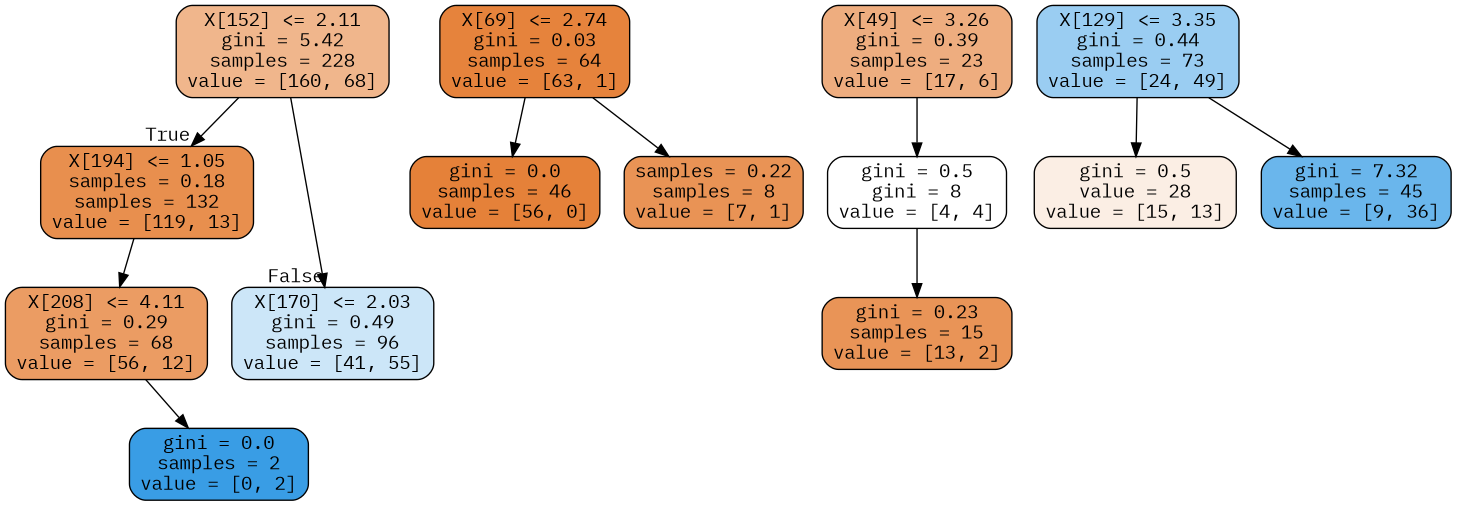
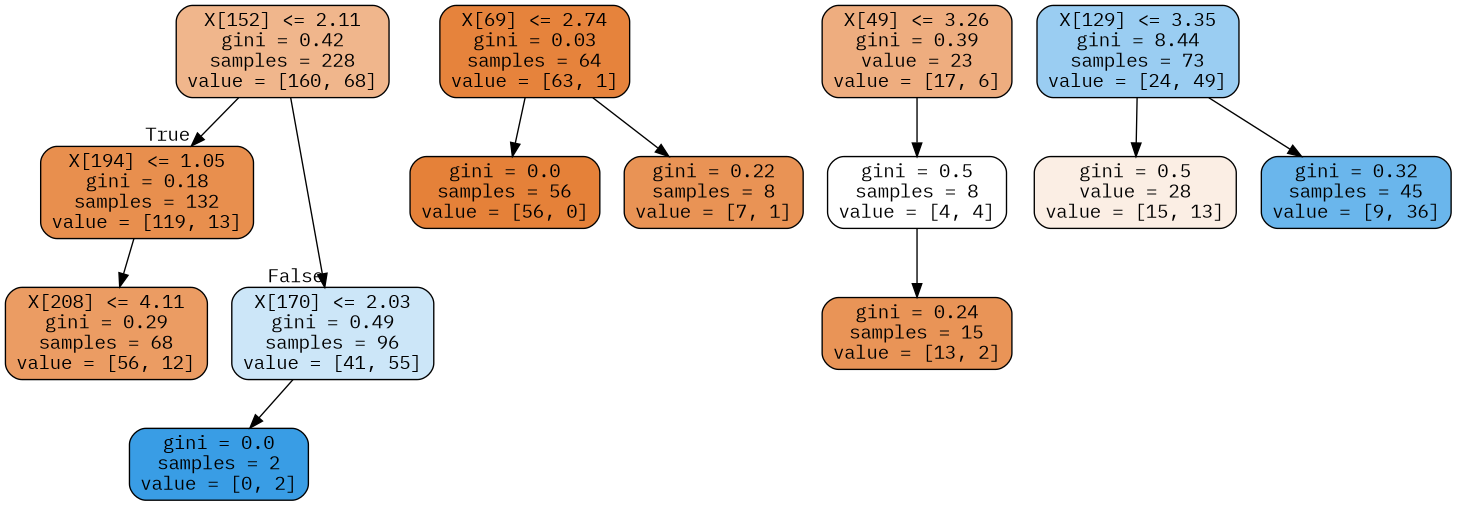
node "X[152] <= 2.11 gini = 5.42 samples = 228 value = [160, 68]": label "X[152] <= 2.11 gini = 5.42 samples = 228 value = [160, 68]" -> "X[152] <= 2.11 gini = 0.42 samples = 228 value = [160, 68]"
node "X[49] <= 3.26 gini = 0.39 samples = 23 value = [17, 6]": label "X[49] <= 3.26 gini = 0.39 samples = 23 value = [17, 6]" -> "X[49] <= 3.26 gini = 0.39 value = 23 value = [17, 6]"
node "X[129] <= 3.35 gini = 0.44 samples = 73 value = [24, 49]": label "X[129] <= 3.35 gini = 0.44 samples = 73 value = [24, 49]" -> "X[129] <= 3.35 gini = 8.44 samples = 73 value = [24, 49]"
node "X[194] <= 1.05 samples = 0.18 samples = 132 value = [119, 13]": label "X[194] <= 1.05 samples = 0.18 samples = 132 value = [119, 13]" -> "X[194] <= 1.05 gini = 0.18 samples = 132 value = [119, 13]"
node "gini = 0.0 samples = 46 value = [56, 0]": label "gini = 0.0 samples = 46 value = [56, 0]" -> "gini = 0.0 samples = 56 value = [56, 0]"
node "samples = 0.22 samples = 8 value = [7, 1]": label "samples = 0.22 samples = 8 value = [7, 1]" -> "gini = 0.22 samples = 8 value = [7, 1]"
node "gini = 0.5 gini = 8 value = [4, 4]": label "gini = 0.5 gini = 8 value = [4, 4]" -> "gini = 0.5 samples = 8 value = [4, 4]"
node "gini = 7.32 samples = 45 value = [9, 36]": label "gini = 7.32 samples = 45 value = [9, 36]" -> "gini = 0.32 samples = 45 value = [9, 36]"
node "gini = 0.23 samples = 15 value = [13, 2]": label "gini = 0.23 samples = 15 value = [13, 2]" -> "gini = 0.24 samples = 15 value = [13, 2]"
edge "X[208] <= 4.11 gini = 0.29 samples = 68 value = [56, 12]" -> "gini = 0.0 samples = 2 value = [0, 2]": now "X[170] <= 2.03 gini = 0.49 samples = 96 value = [41, 55]" -> "gini = 0.0 samples = 2 value = [0, 2]"
